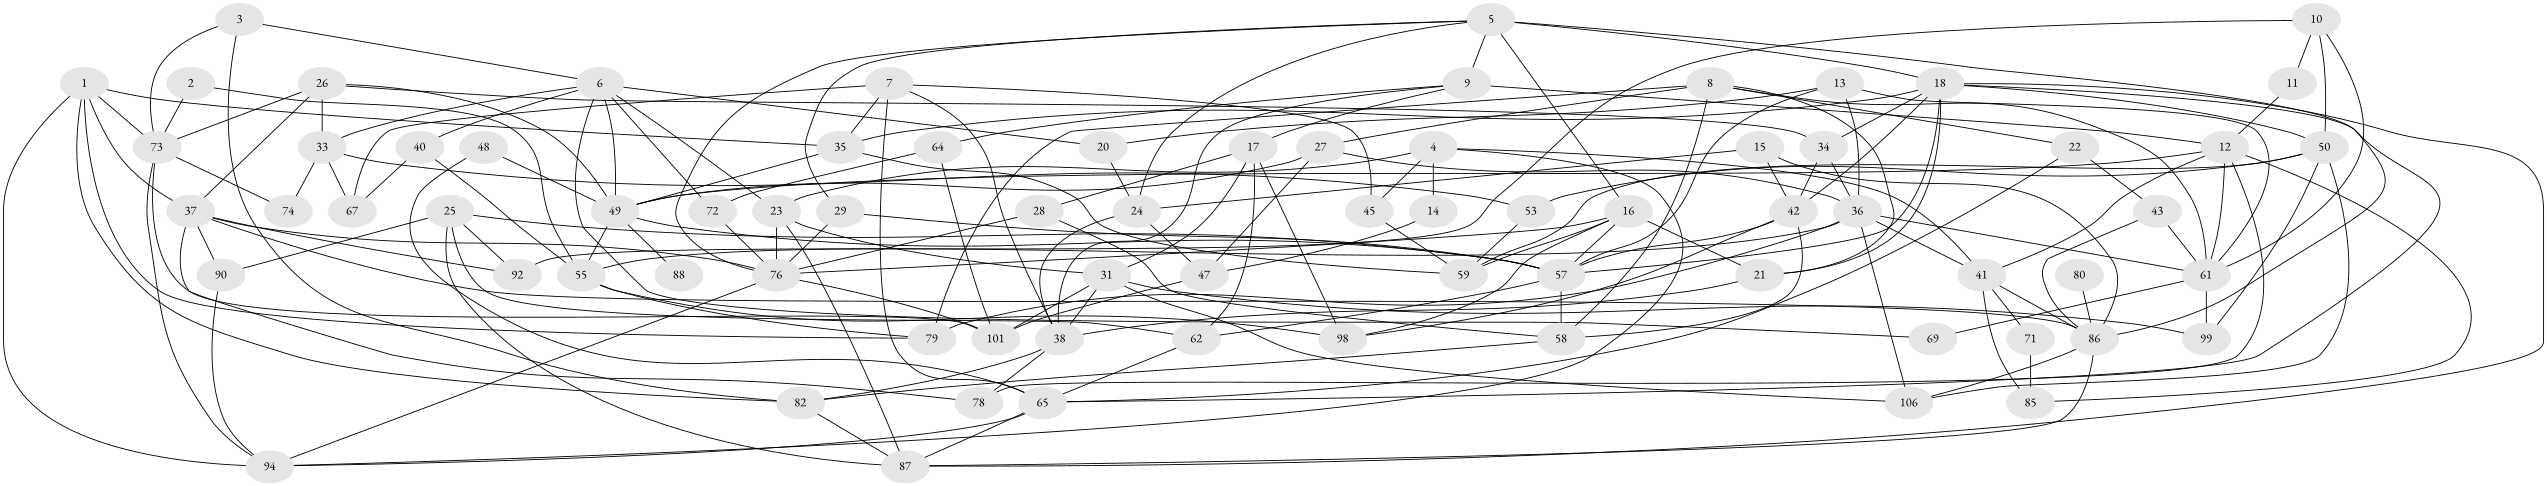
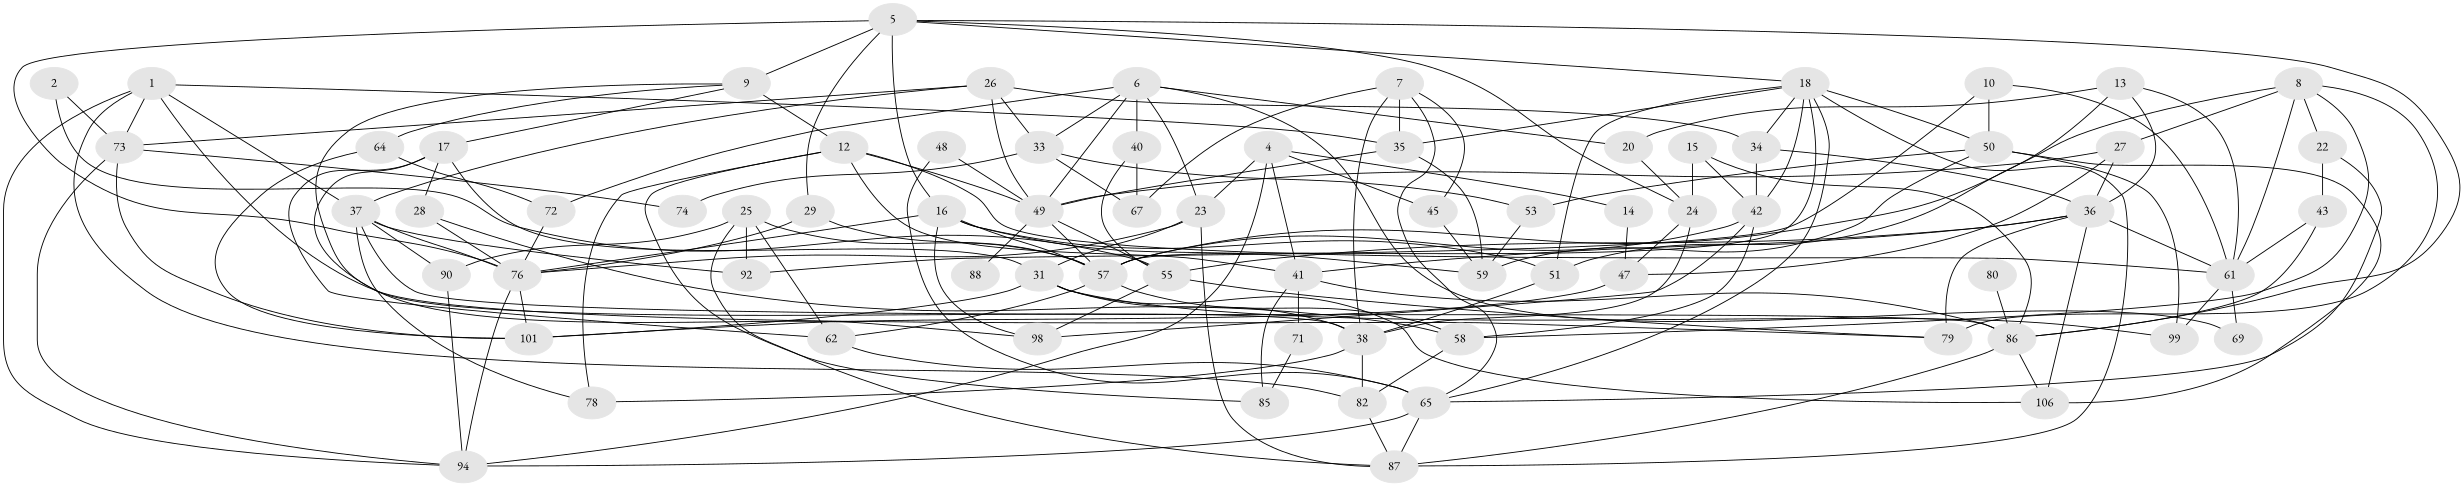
node "3": removed
node "11": removed
node "21": label "21" -> "51"
